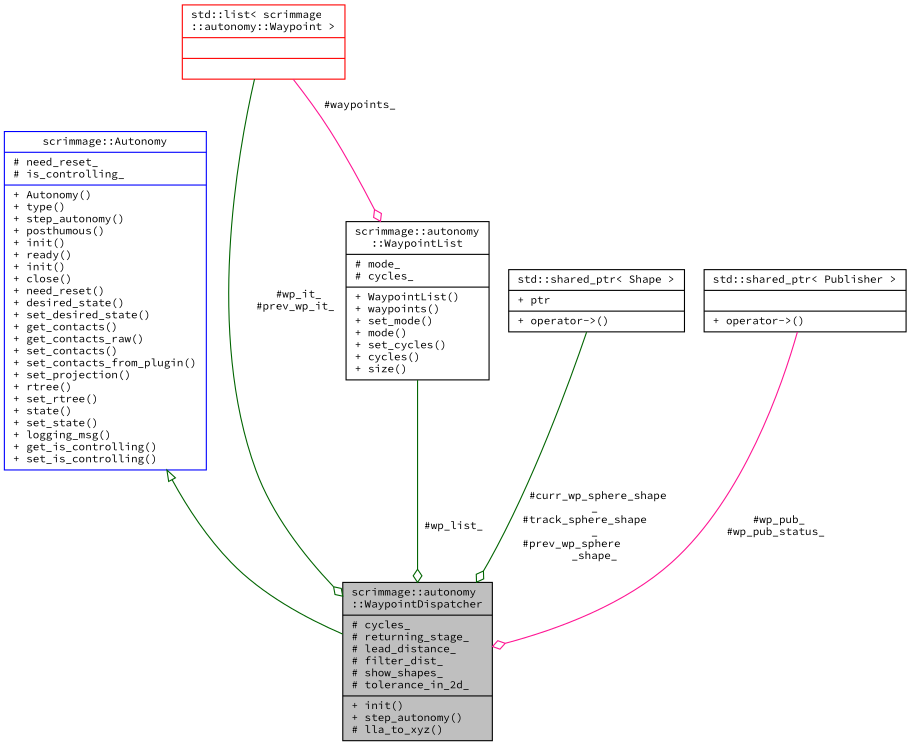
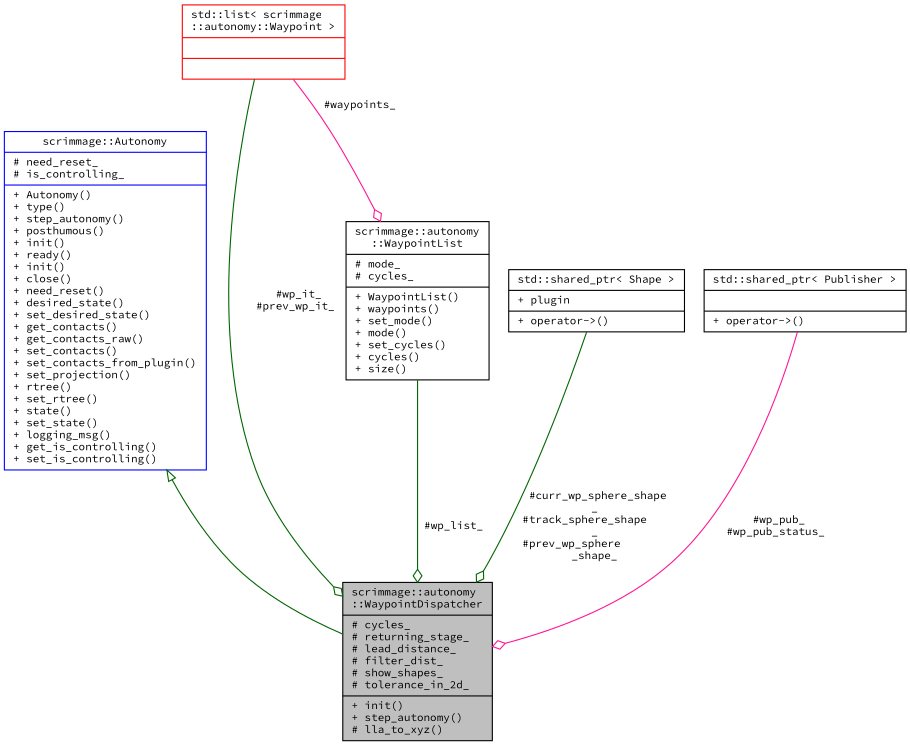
node "std::shared_ptr< Shape >": text "+ ptr" -> "+ plugin"
